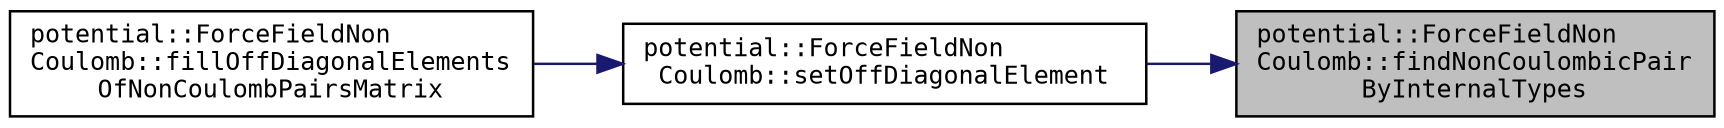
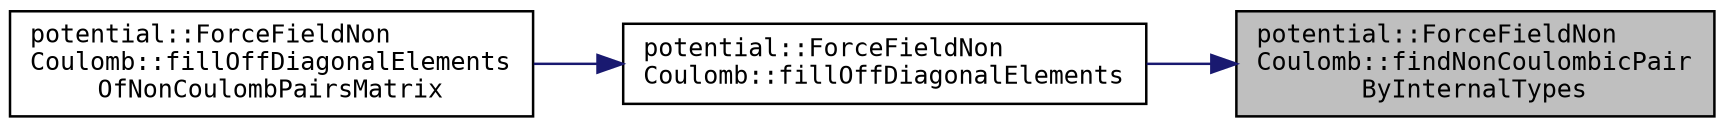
node "potential::ForceFieldNon Coulomb::setOffDiagonalElement": label "potential::ForceFieldNon Coulomb::setOffDiagonalElement" -> "potential::ForceFieldNon Coulomb::fillOffDiagonalElements"
